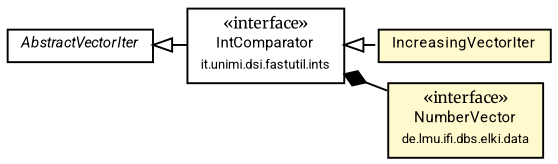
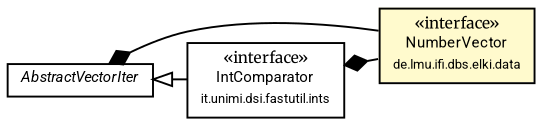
edge "NumberVector" -> "AbstractVectorIter": added
node "IncreasingVectorIter": removed
